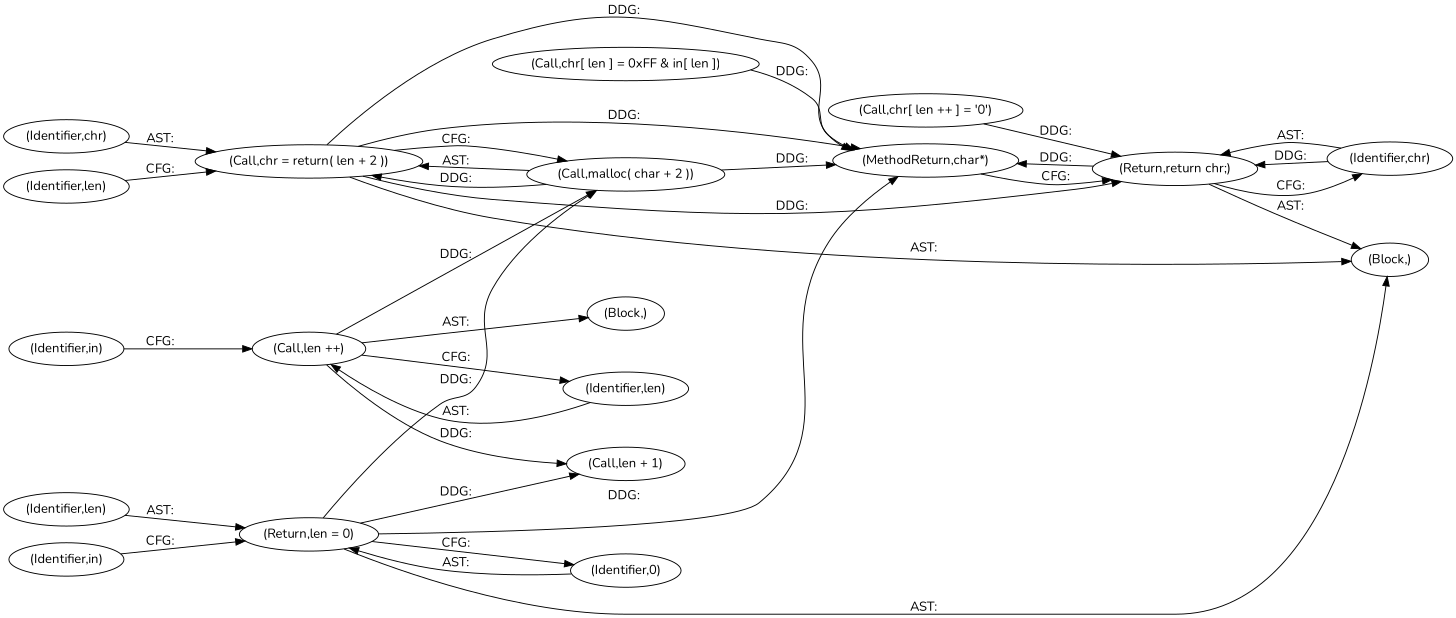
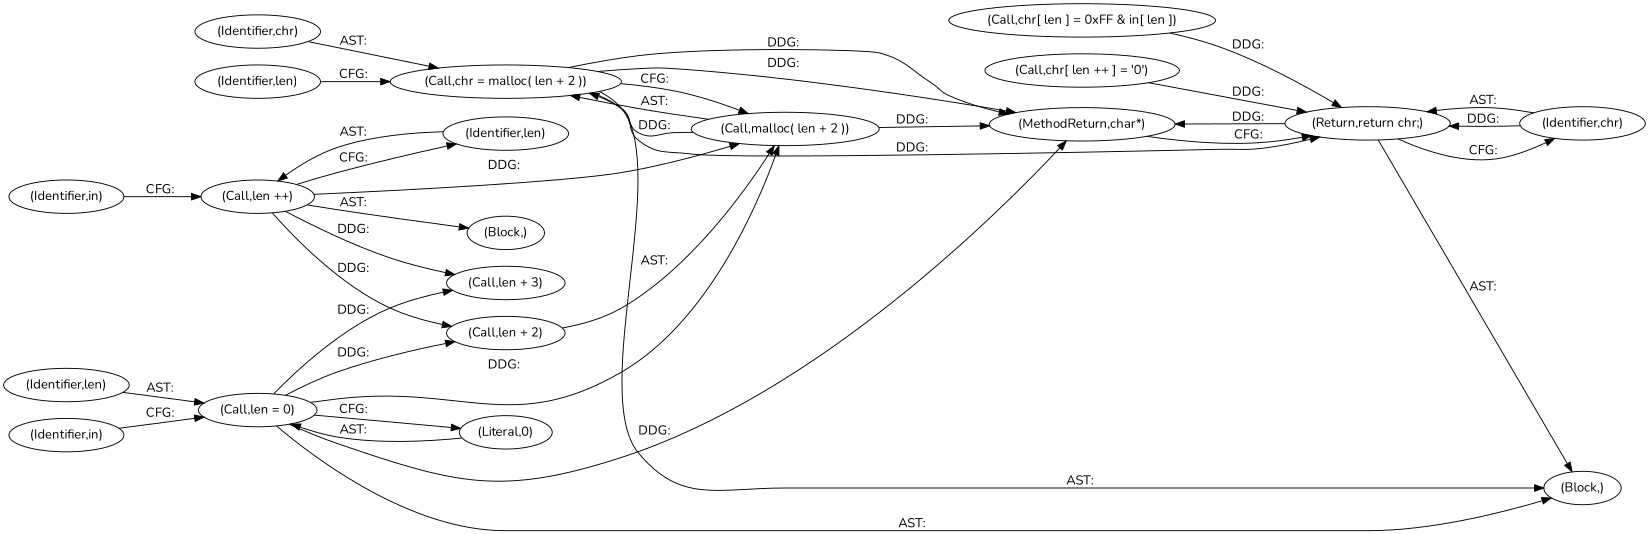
edge "(Call,chr[ len ] = 0xFF & in[ len ])" -> "(MethodReturn,char*)": now "(Call,chr[ len ] = 0xFF & in[ len ])" -> "(Return,return chr;)"
node "(Call,chr = return( len + 2 ))": label "(Call,chr = return( len + 2 ))" -> "(Call,chr = malloc( len + 2 ))"
node "(Call,malloc( char + 2 ))": label "(Call,malloc( char + 2 ))" -> "(Call,malloc( len + 2 ))"
node "(Call,len + 2)": added
node "(Call,len + 1)": label "(Call,len + 1)" -> "(Call,len + 3)"
node "(Return,len = 0)": label "(Return,len = 0)" -> "(Call,len = 0)"
node "(Identifier,0)": label "(Identifier,0)" -> "(Literal,0)"
